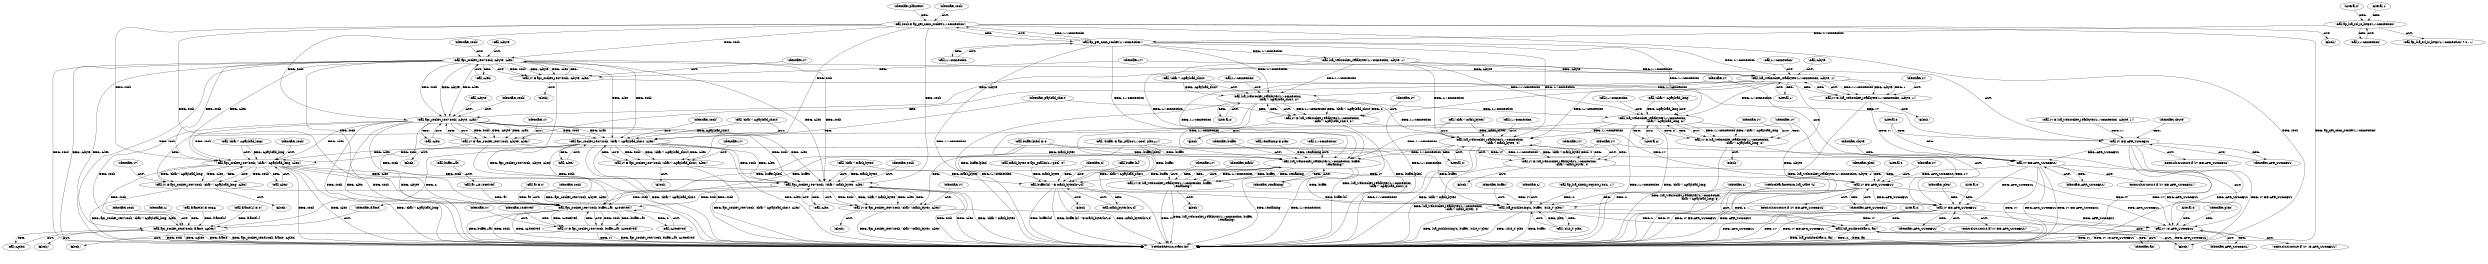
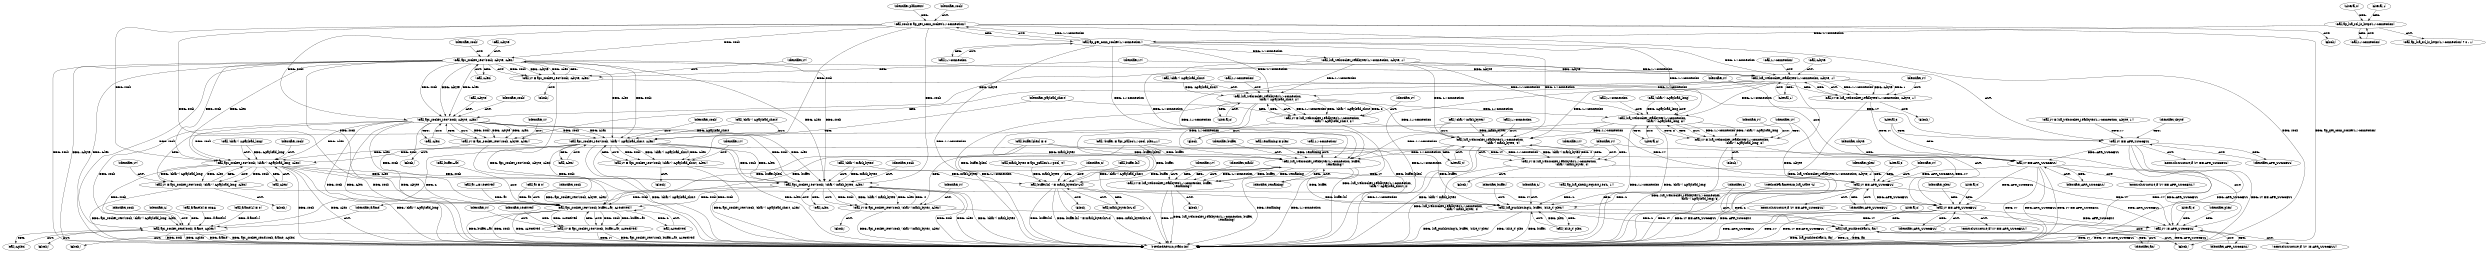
edge "(Call,buffer+at)" -> "(Call,at += received)": now "(Call,buffer+at)" -> "(Call,apr_socket_recv(sock, buffer+at, &received))"
edge "(Call,rv = apr_socket_recv(sock, (char*) mask_bytes, &len))" -> "(Call,apr_socket_recv(sock, (char*) mask_bytes, &len))": label "CFG: " -> "DDG: 4"
